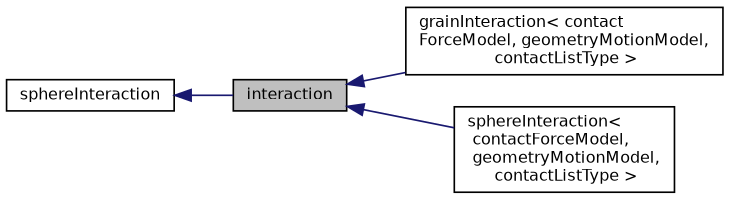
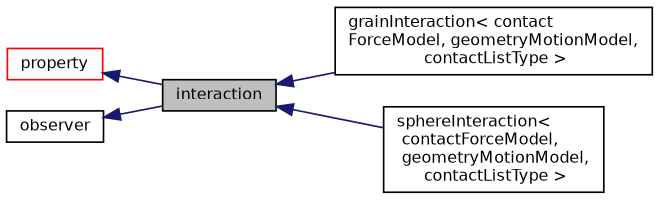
node "property": added
node "sphereInteraction": label "sphereInteraction" -> "observer"
